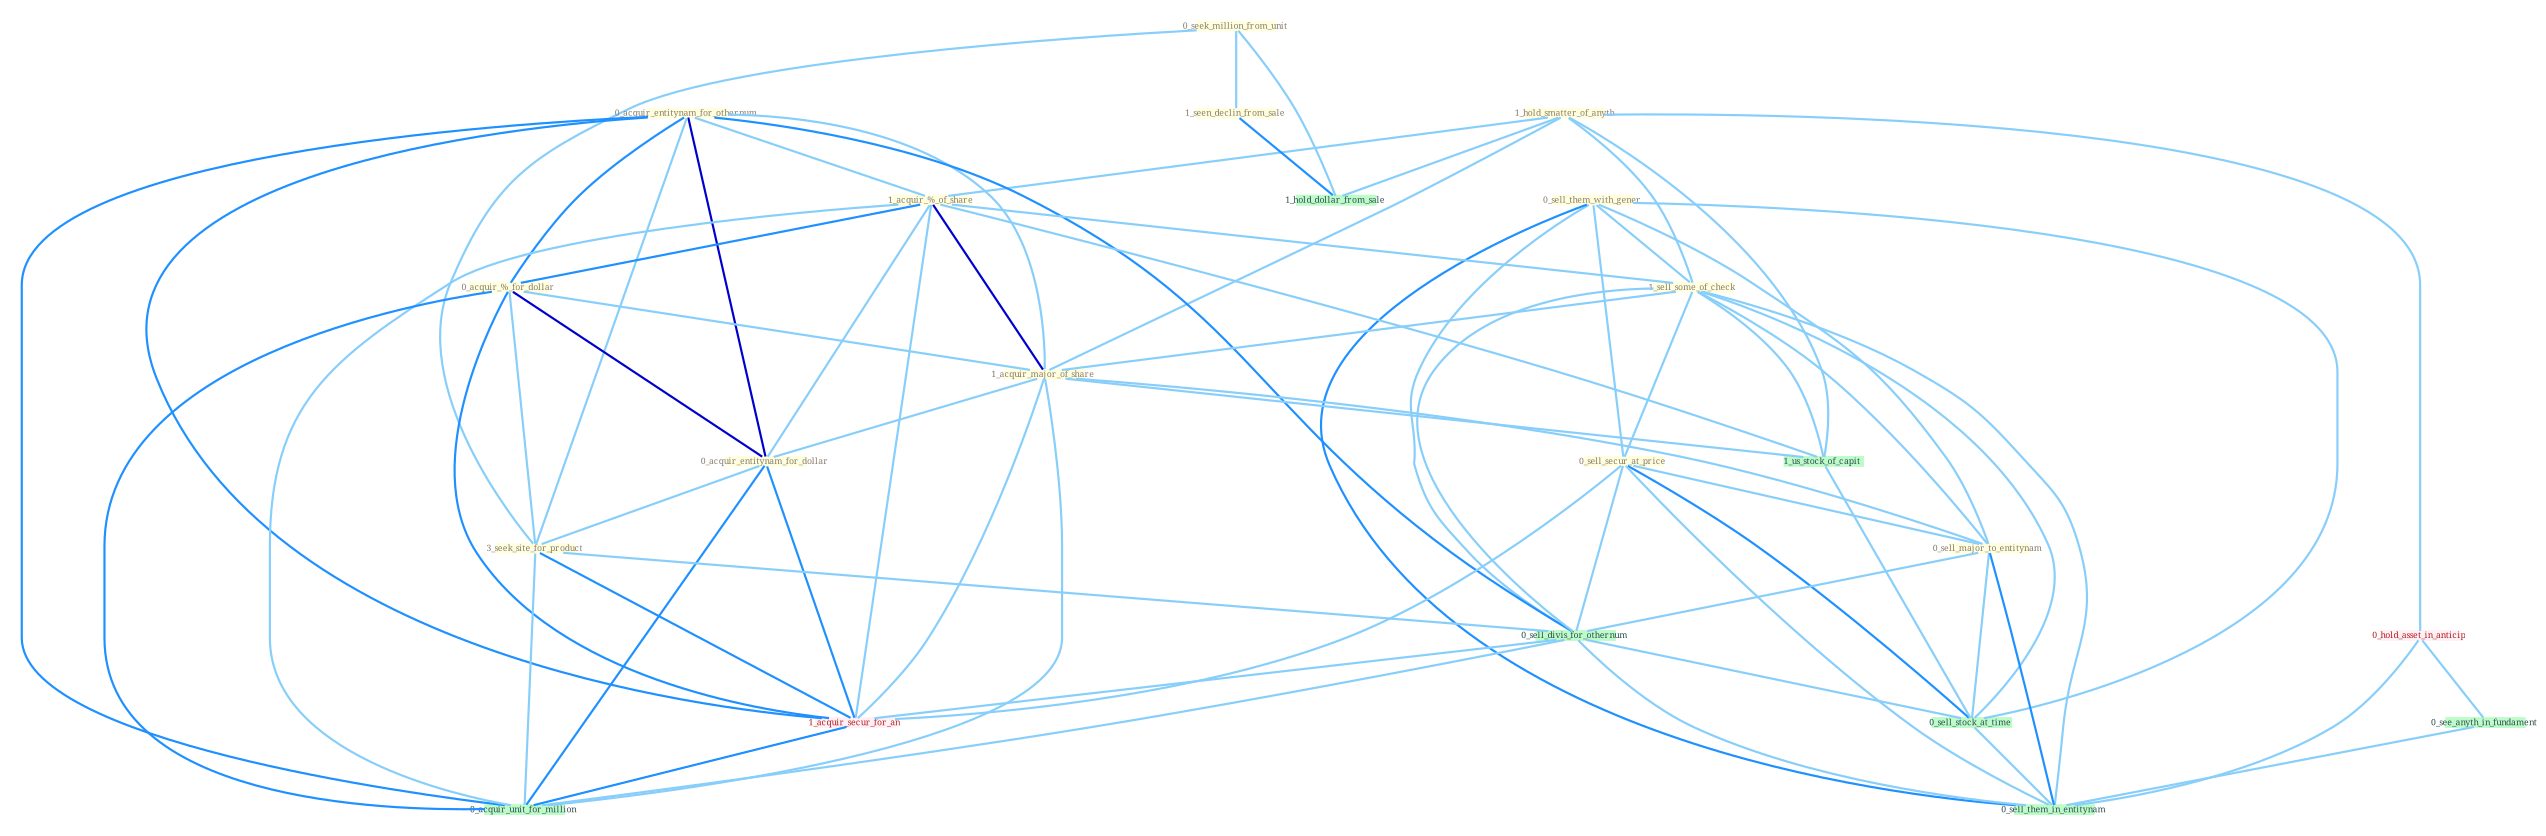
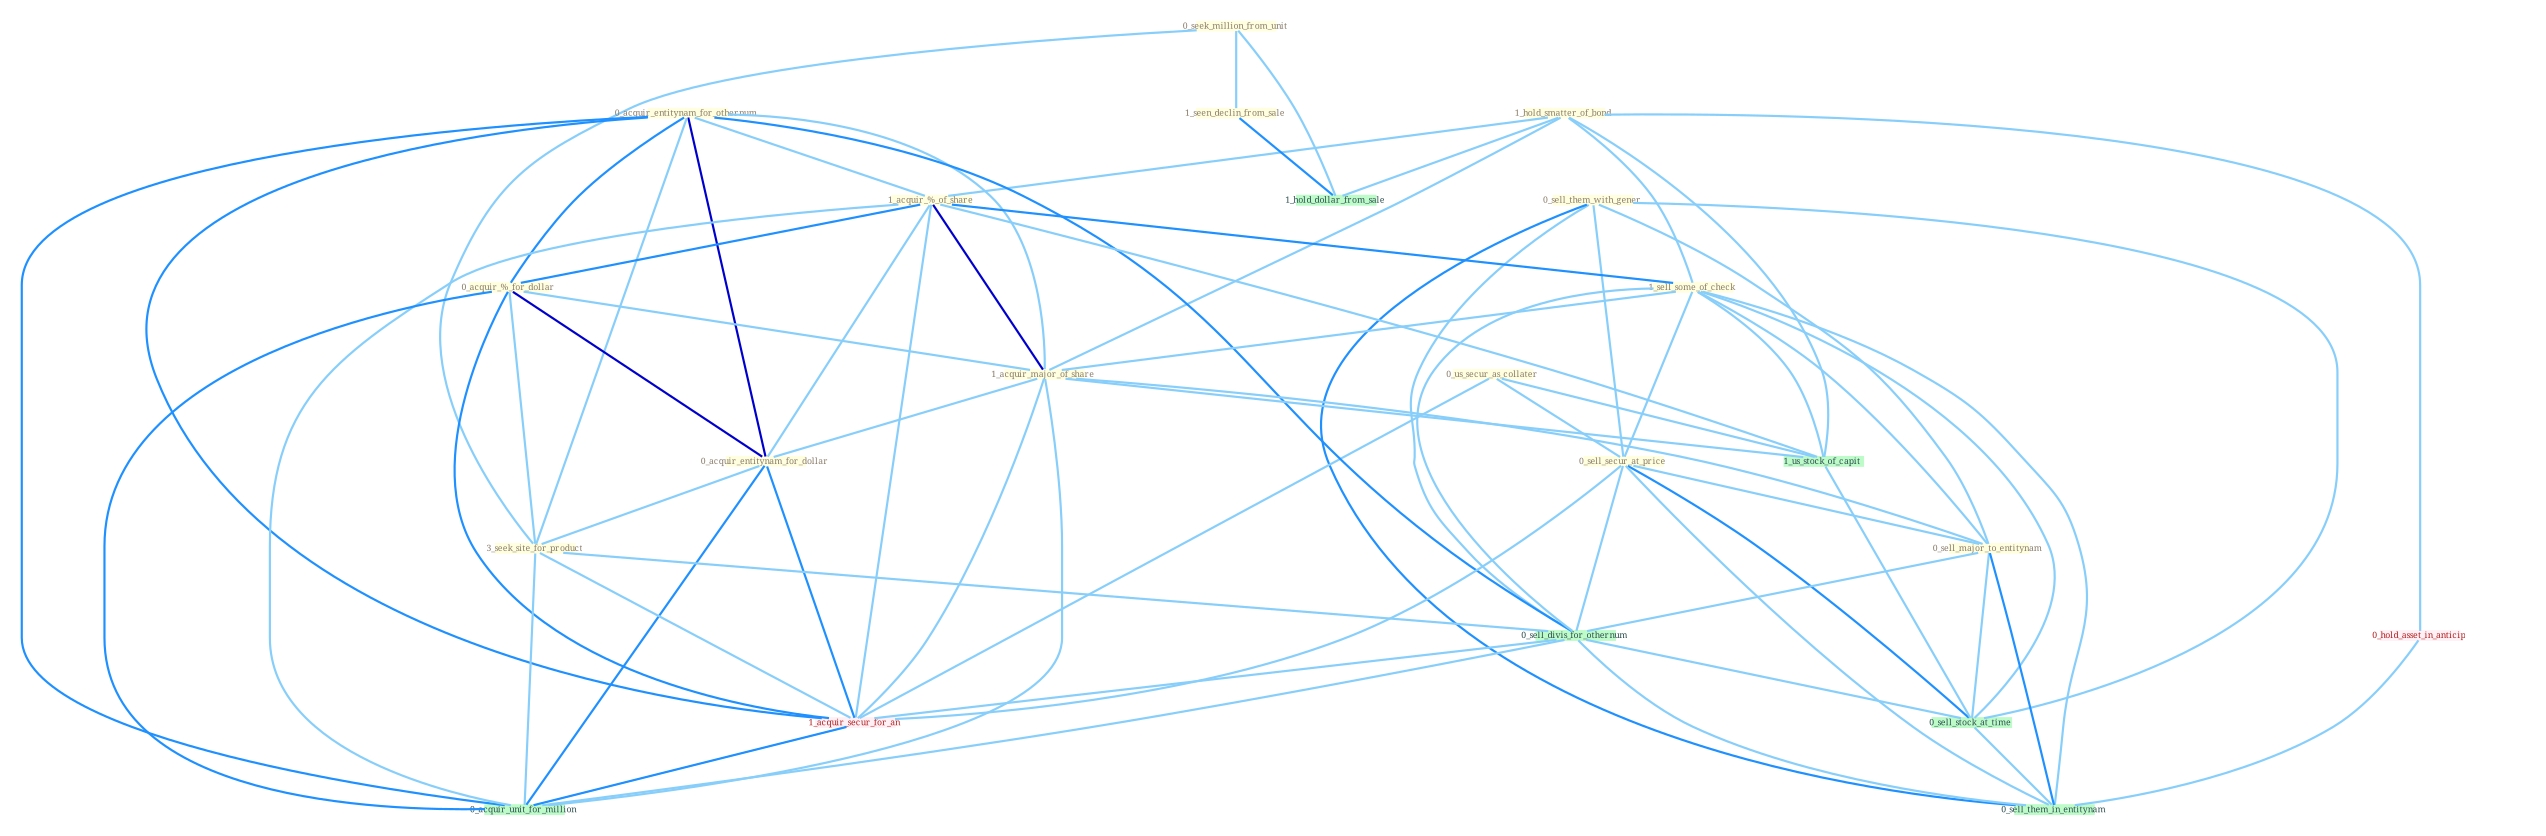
node "1_hold_smatter_of_anyth": label "1_hold_smatter_of_anyth" -> "1_hold_smatter_of_bond"
edge "1_acquir_%_of_share" -- "1_sell_some_of_check": color #87cefa -> #1e90ff
edge "0_sell_them_with_gener" -- "1_sell_some_of_check": removed
node "0_us_secur_as_collater": added
edge "3_seek_site_for_product" -- "1_acquir_secur_for_an": color #1e90ff -> #87cefa
node "0_see_anyth_in_fundament": removed
